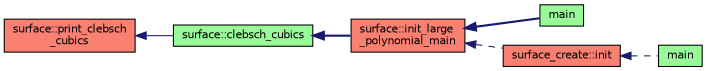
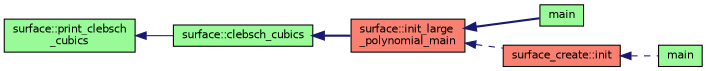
node "surface::print_clebsch _cubics": fillcolor salmon -> palegreen
